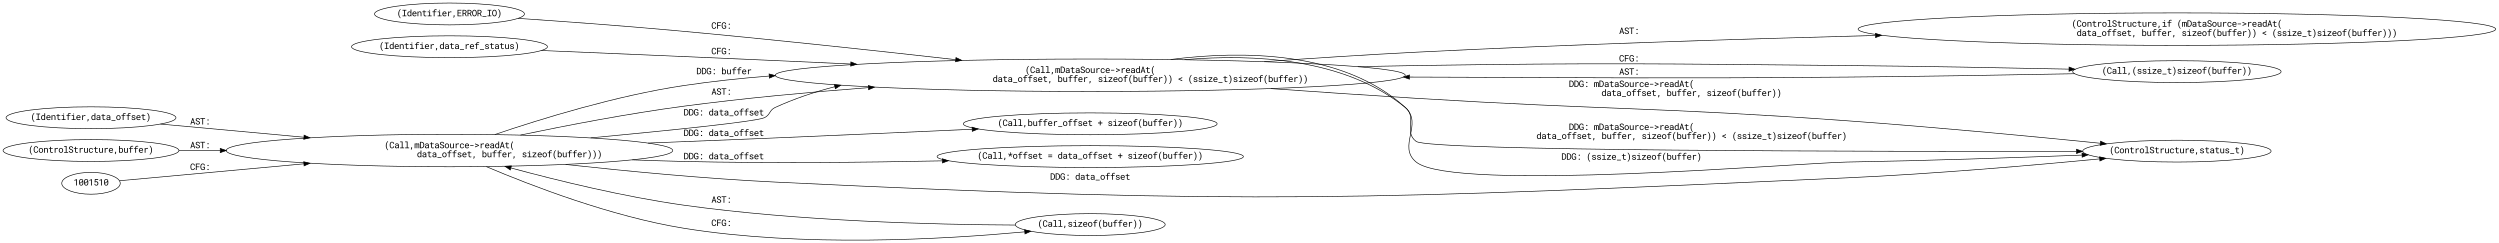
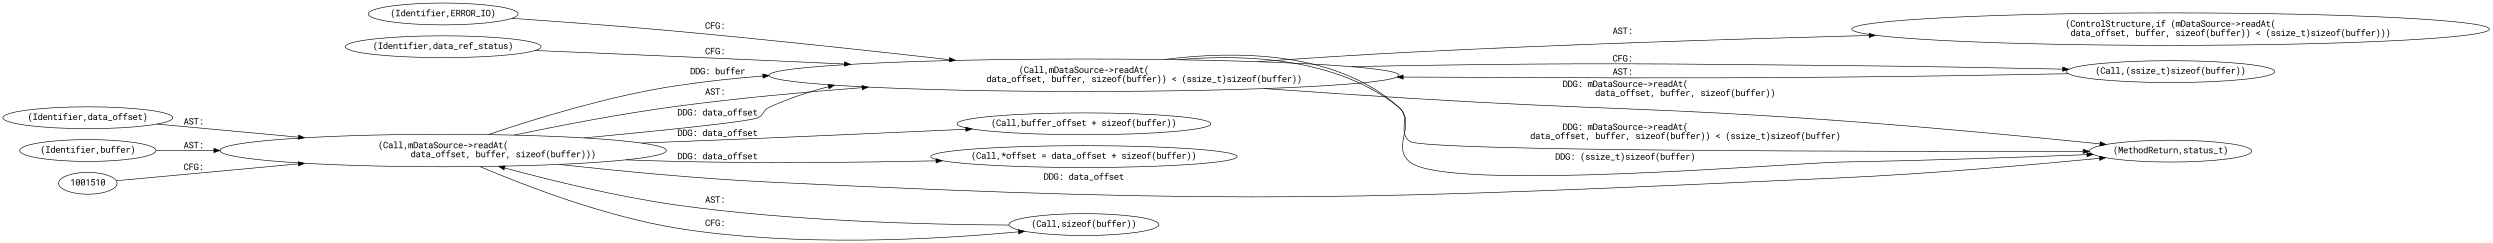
node "(ControlStructure,buffer)": label "(ControlStructure,buffer)" -> "(Identifier,buffer)"
node "(ControlStructure,status_t)": label "(ControlStructure,status_t)" -> "(MethodReturn,status_t)"
